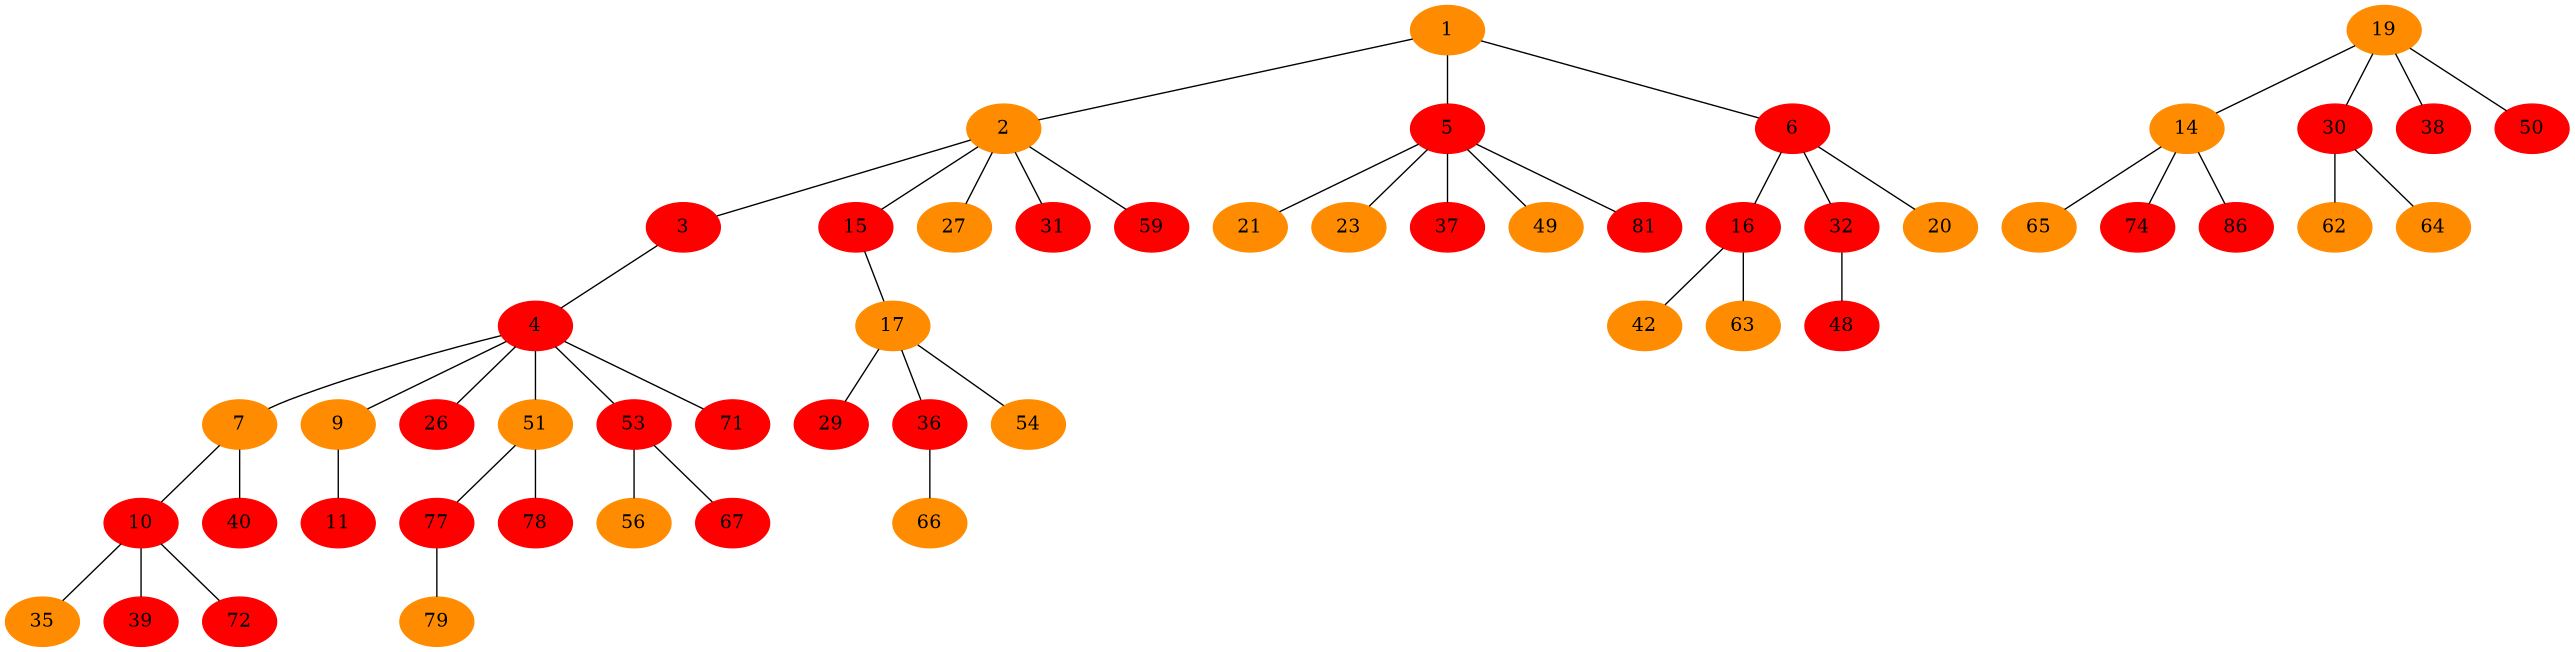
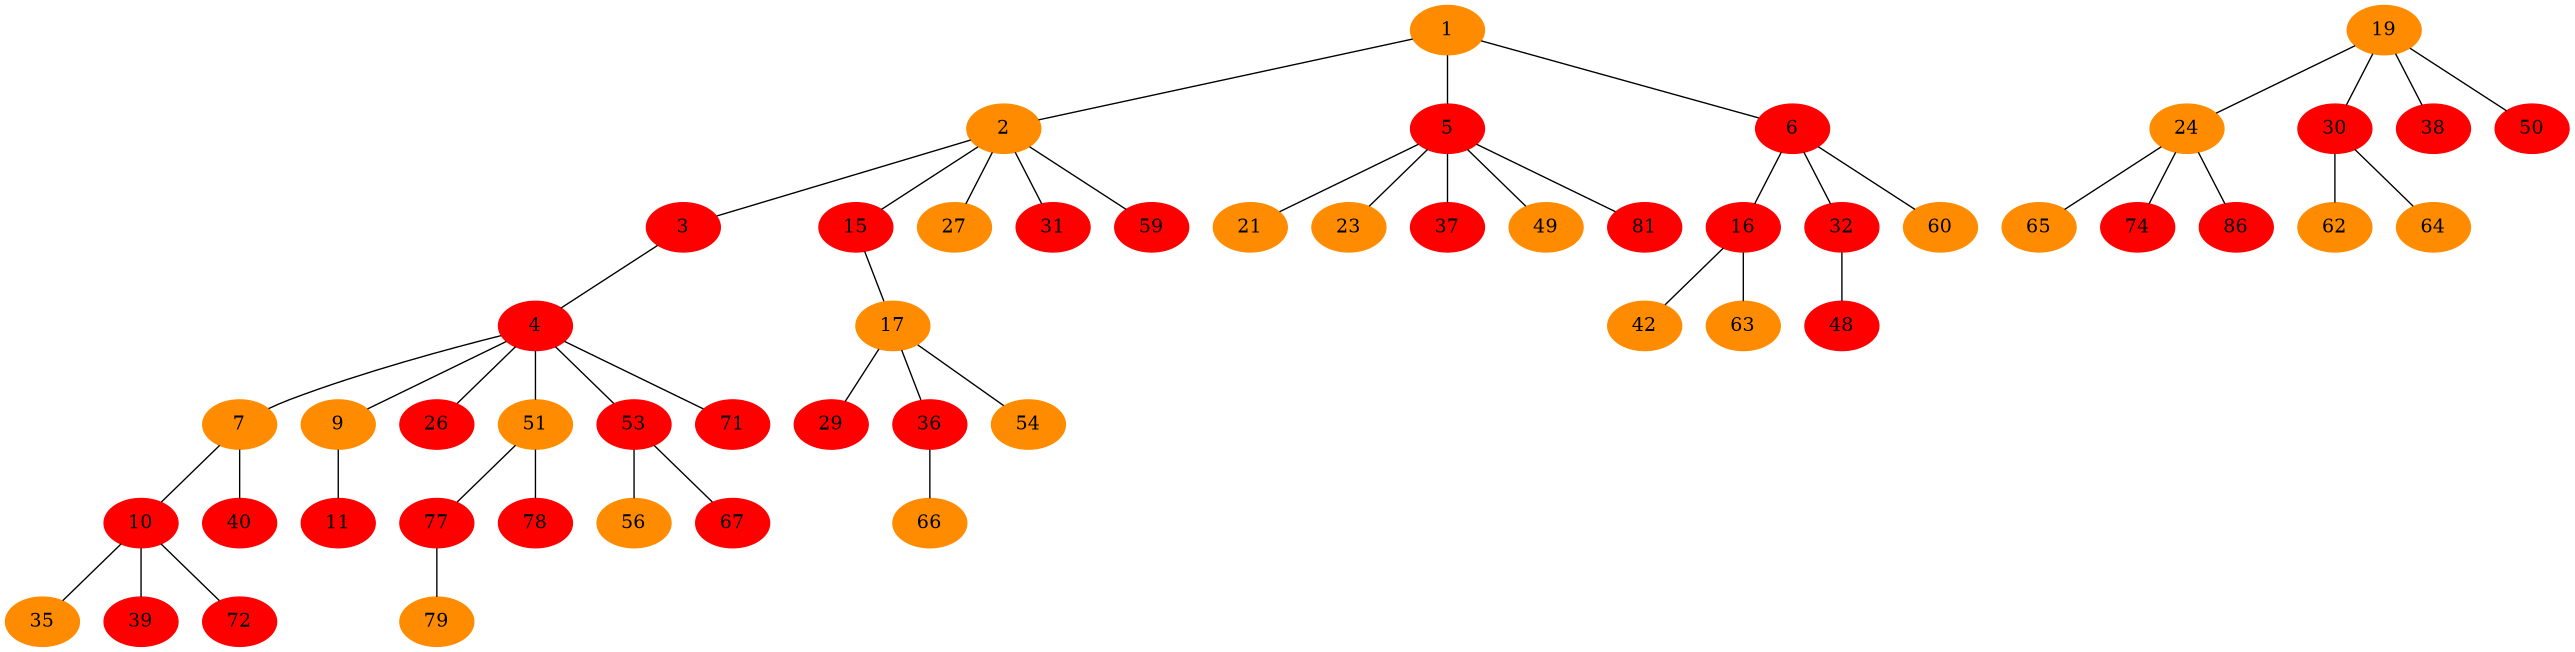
node "14": label "14" -> "24"
node "20": label "20" -> "60"
